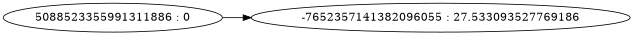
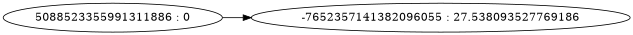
node "-7652357141382096055 : 27.533093527769186": label "-7652357141382096055 : 27.533093527769186" -> "-7652357141382096055 : 27.538093527769186"
